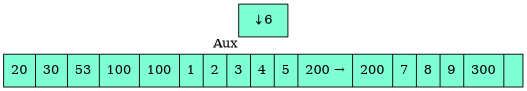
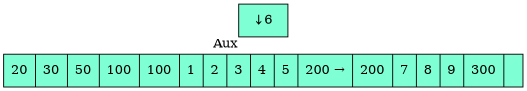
node "20": text "53" -> "50"
